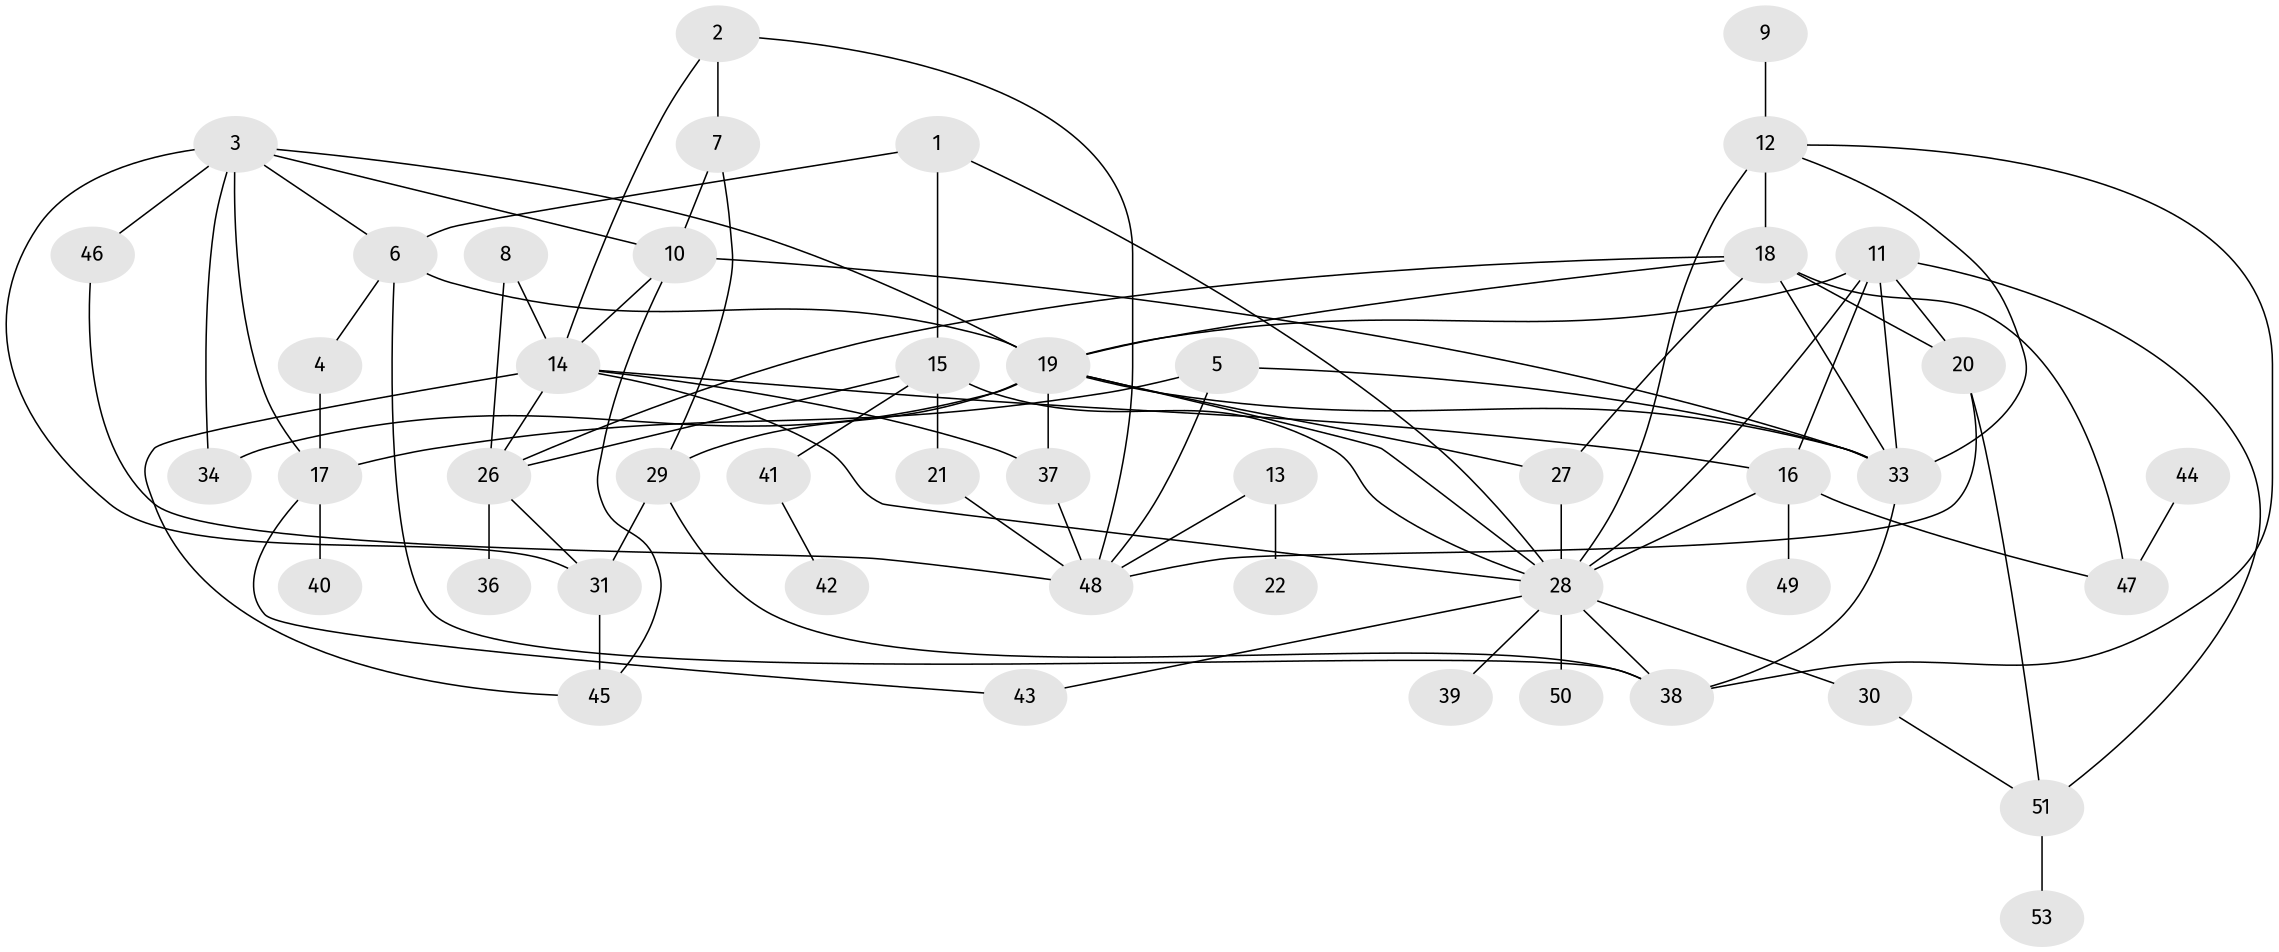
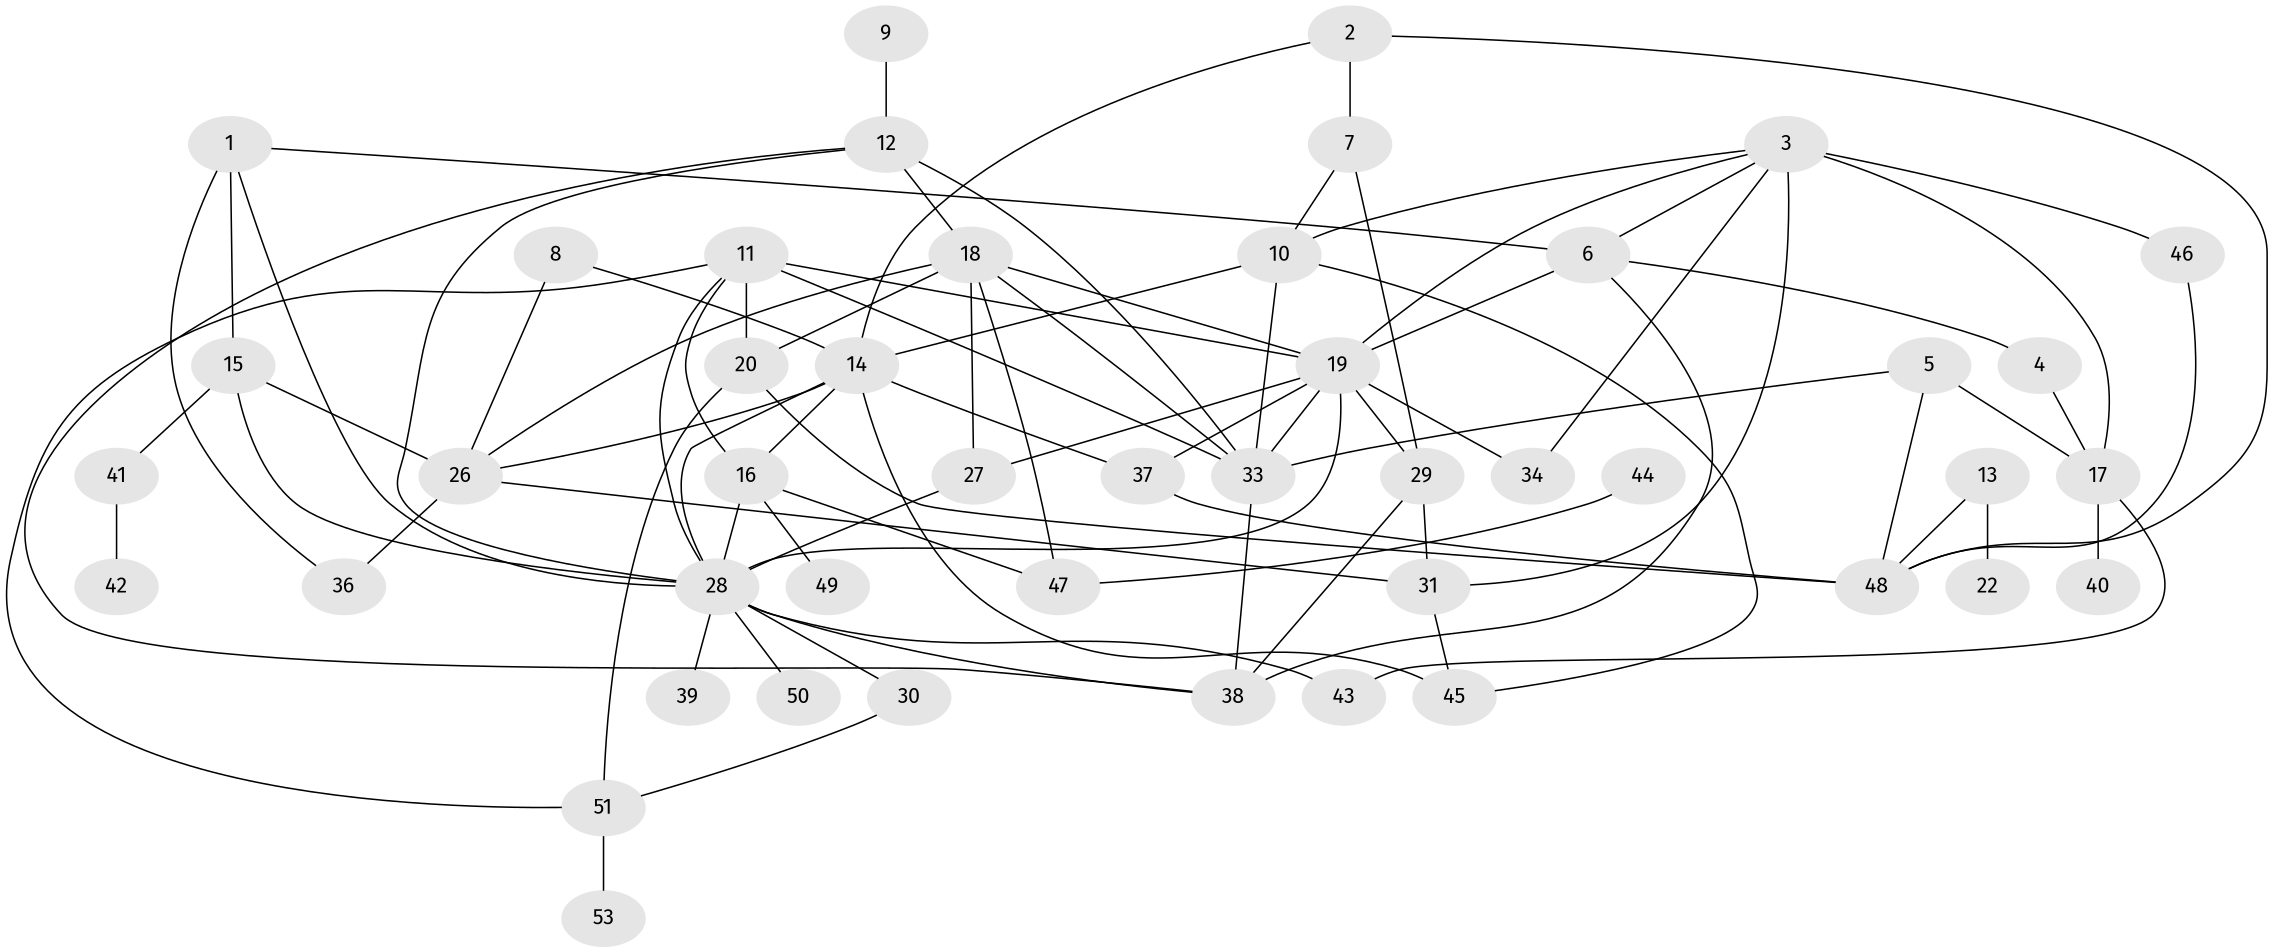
edge "1" -- "36": added
node "21": removed
